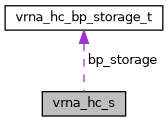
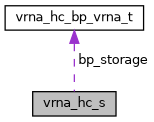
node "vrna_hc_bp_storage_t": label "vrna_hc_bp_storage_t" -> "vrna_hc_bp_vrna_t"
